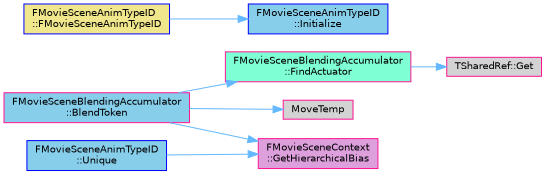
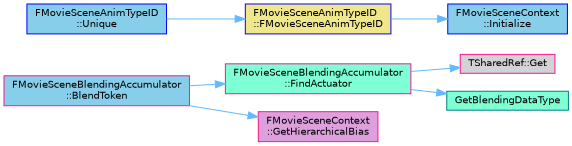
node "FMovieSceneAnimTypeID ::Initialize": label "FMovieSceneAnimTypeID ::Initialize" -> "FMovieSceneContext ::Initialize"
node "GetBlendingDataType": added
node "MoveTemp": removed
edge "FMovieSceneAnimTypeID ::Unique" -> "FMovieSceneContext ::GetHierarchicalBias": now "FMovieSceneAnimTypeID ::Unique" -> "FMovieSceneAnimTypeID ::FMovieSceneAnimTypeID"
